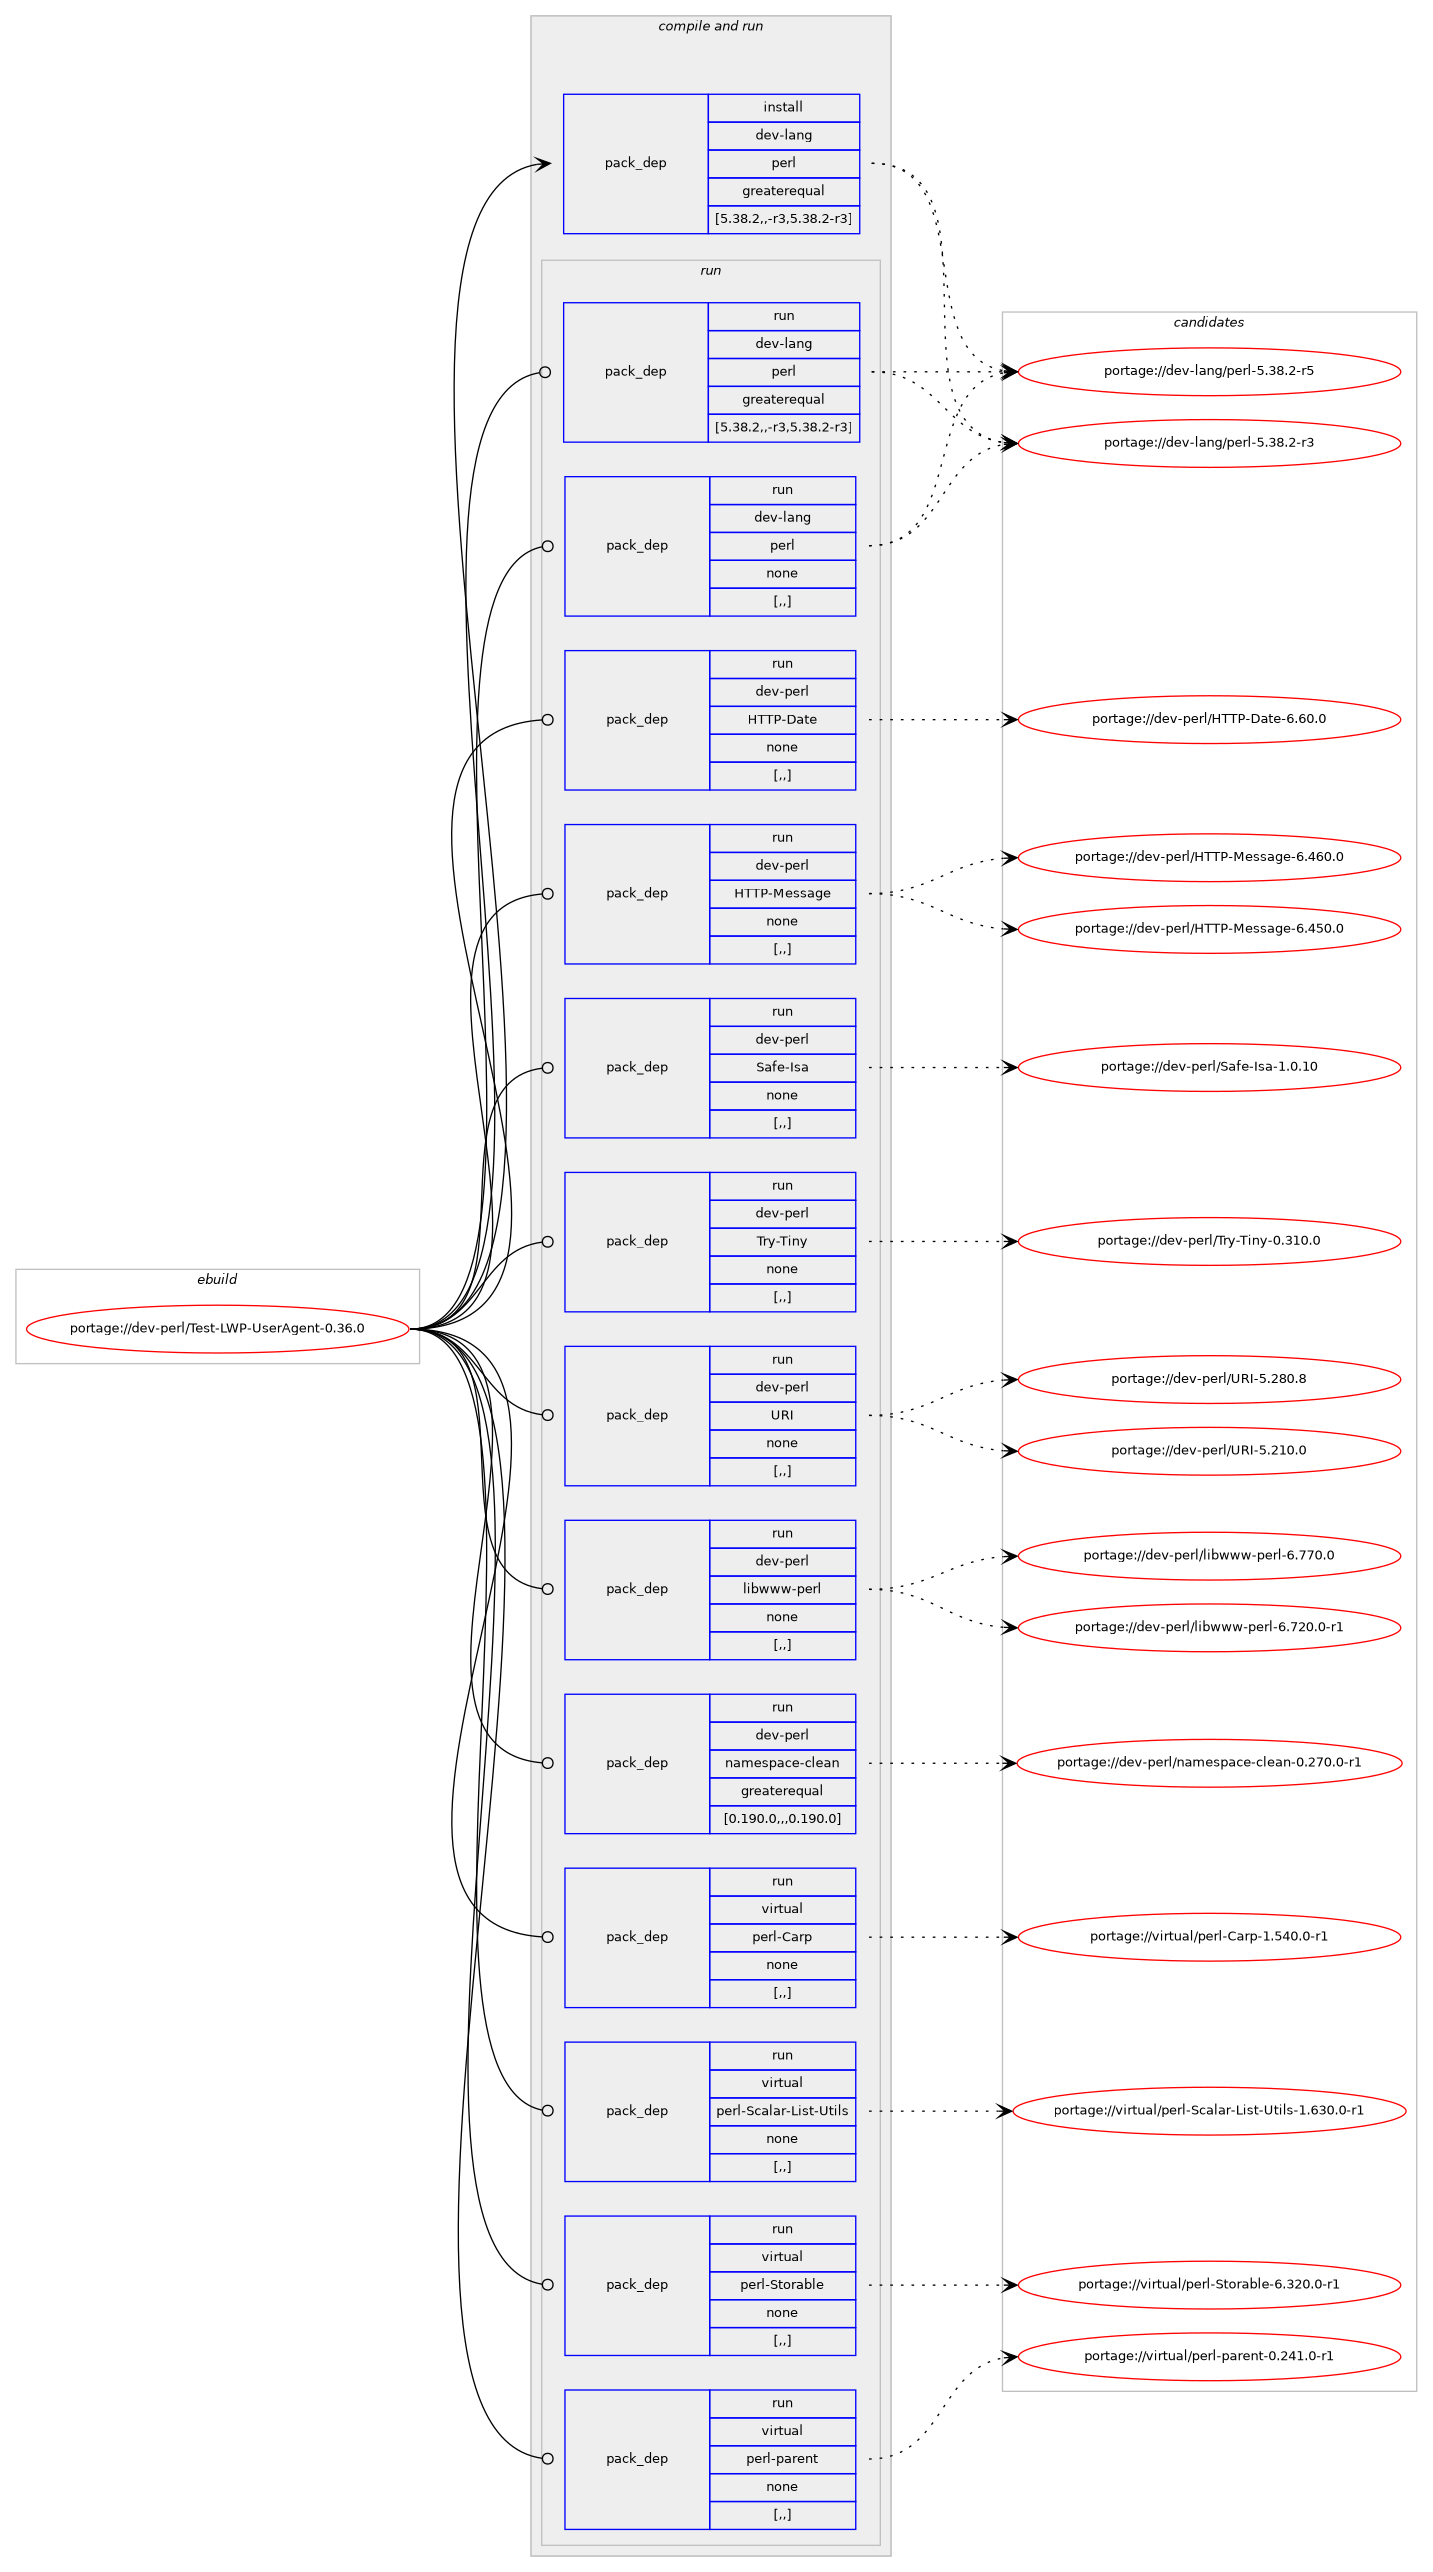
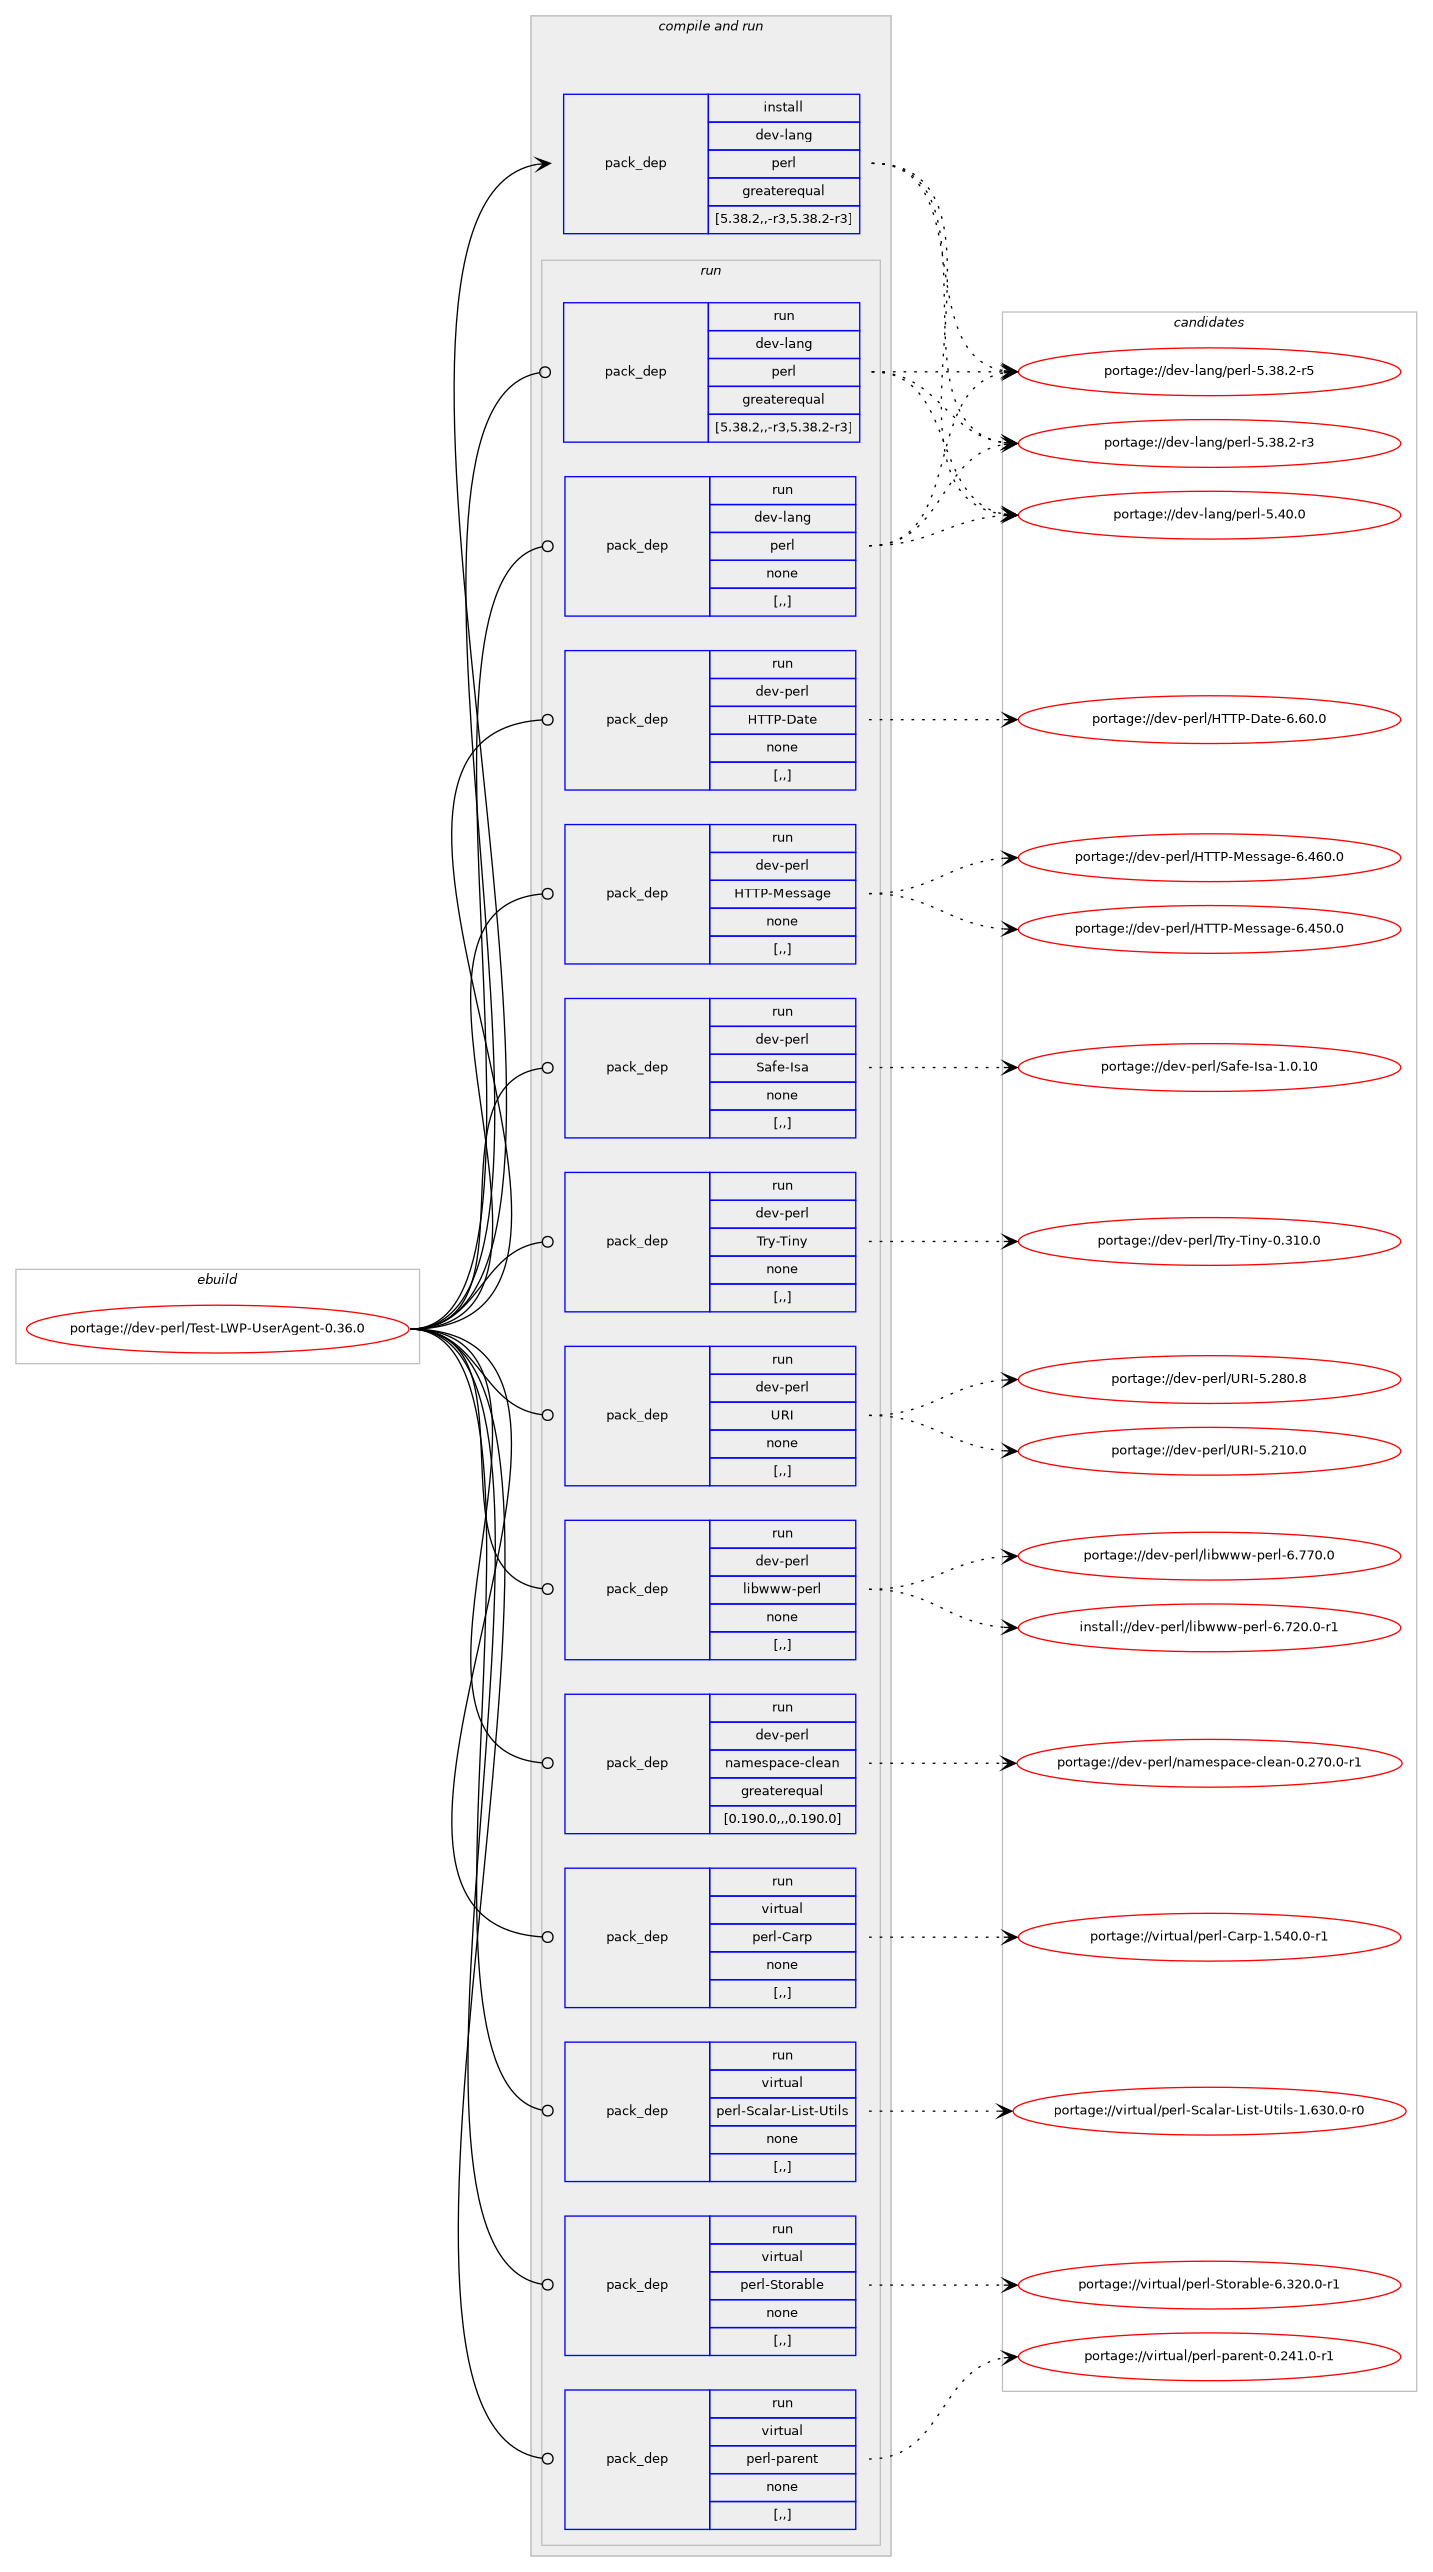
node "portage://dev-lang/perl-5.40.0": added
node "portage://dev-perl/libwww-perl-6.720.0-r1": label "portage://dev-perl/libwww-perl-6.720.0-r1" -> "install://dev-perl/libwww-perl-6.720.0-r1"
node "portage://virtual/perl-Scalar-List-Utils-1.630.0-r1": label "portage://virtual/perl-Scalar-List-Utils-1.630.0-r1" -> "portage://virtual/perl-Scalar-List-Utils-1.630.0-r0"
